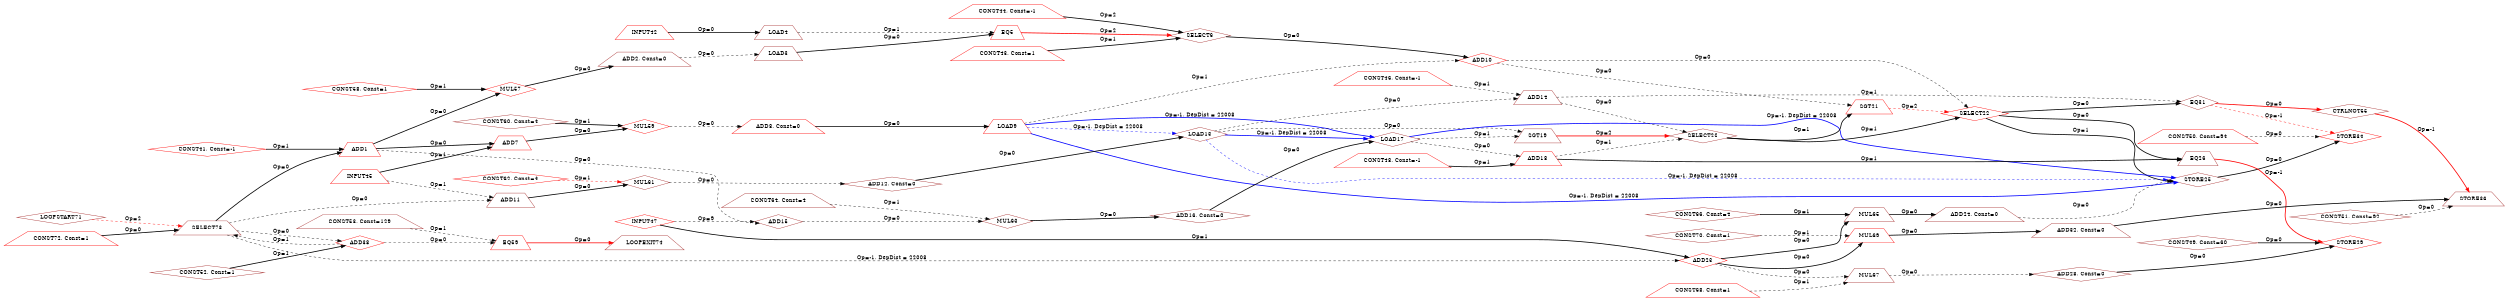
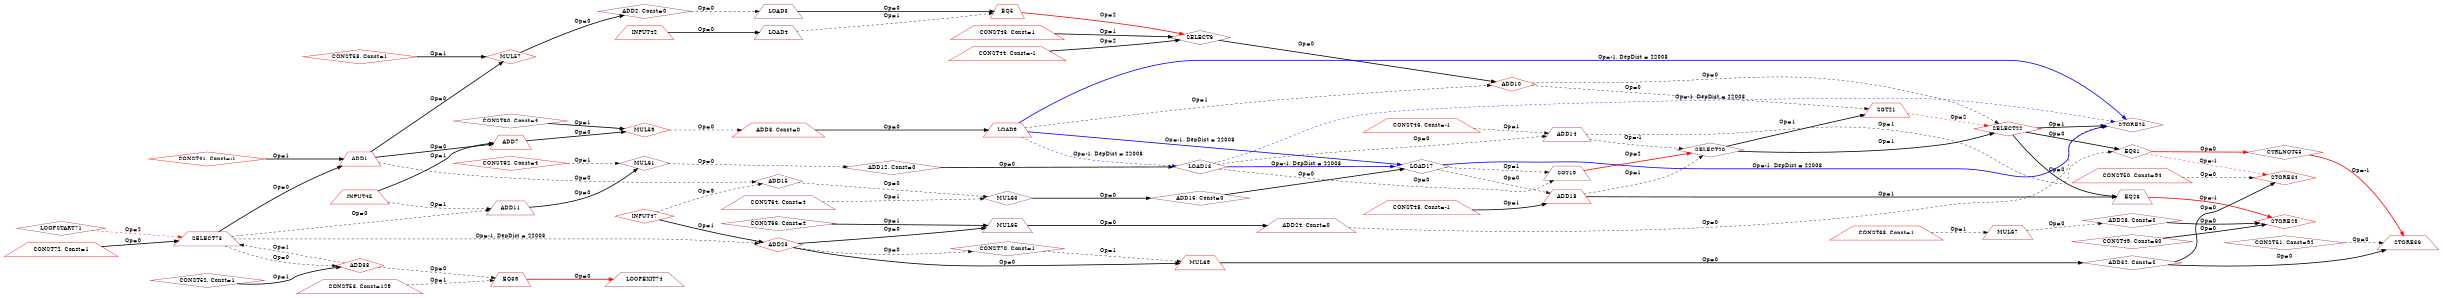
node "ADD2, Const=0": shape trapezium -> diamond
edge "ADD14" -> "SELECT20": label "Op=0" -> "Op=-1"
edge "STORE25" -> "STORE34": now "ADD32, Const=0" -> "STORE34"
edge "CONST62, Const=4" -> "MUL61": color red -> black
node "ADD32, Const=0": shape trapezium -> diamond
node "EQ59": label "EQ59" -> "EQ39"
edge "ADD23" -> "MUL67": now "ADD23" -> "CONST70, Const=1"
